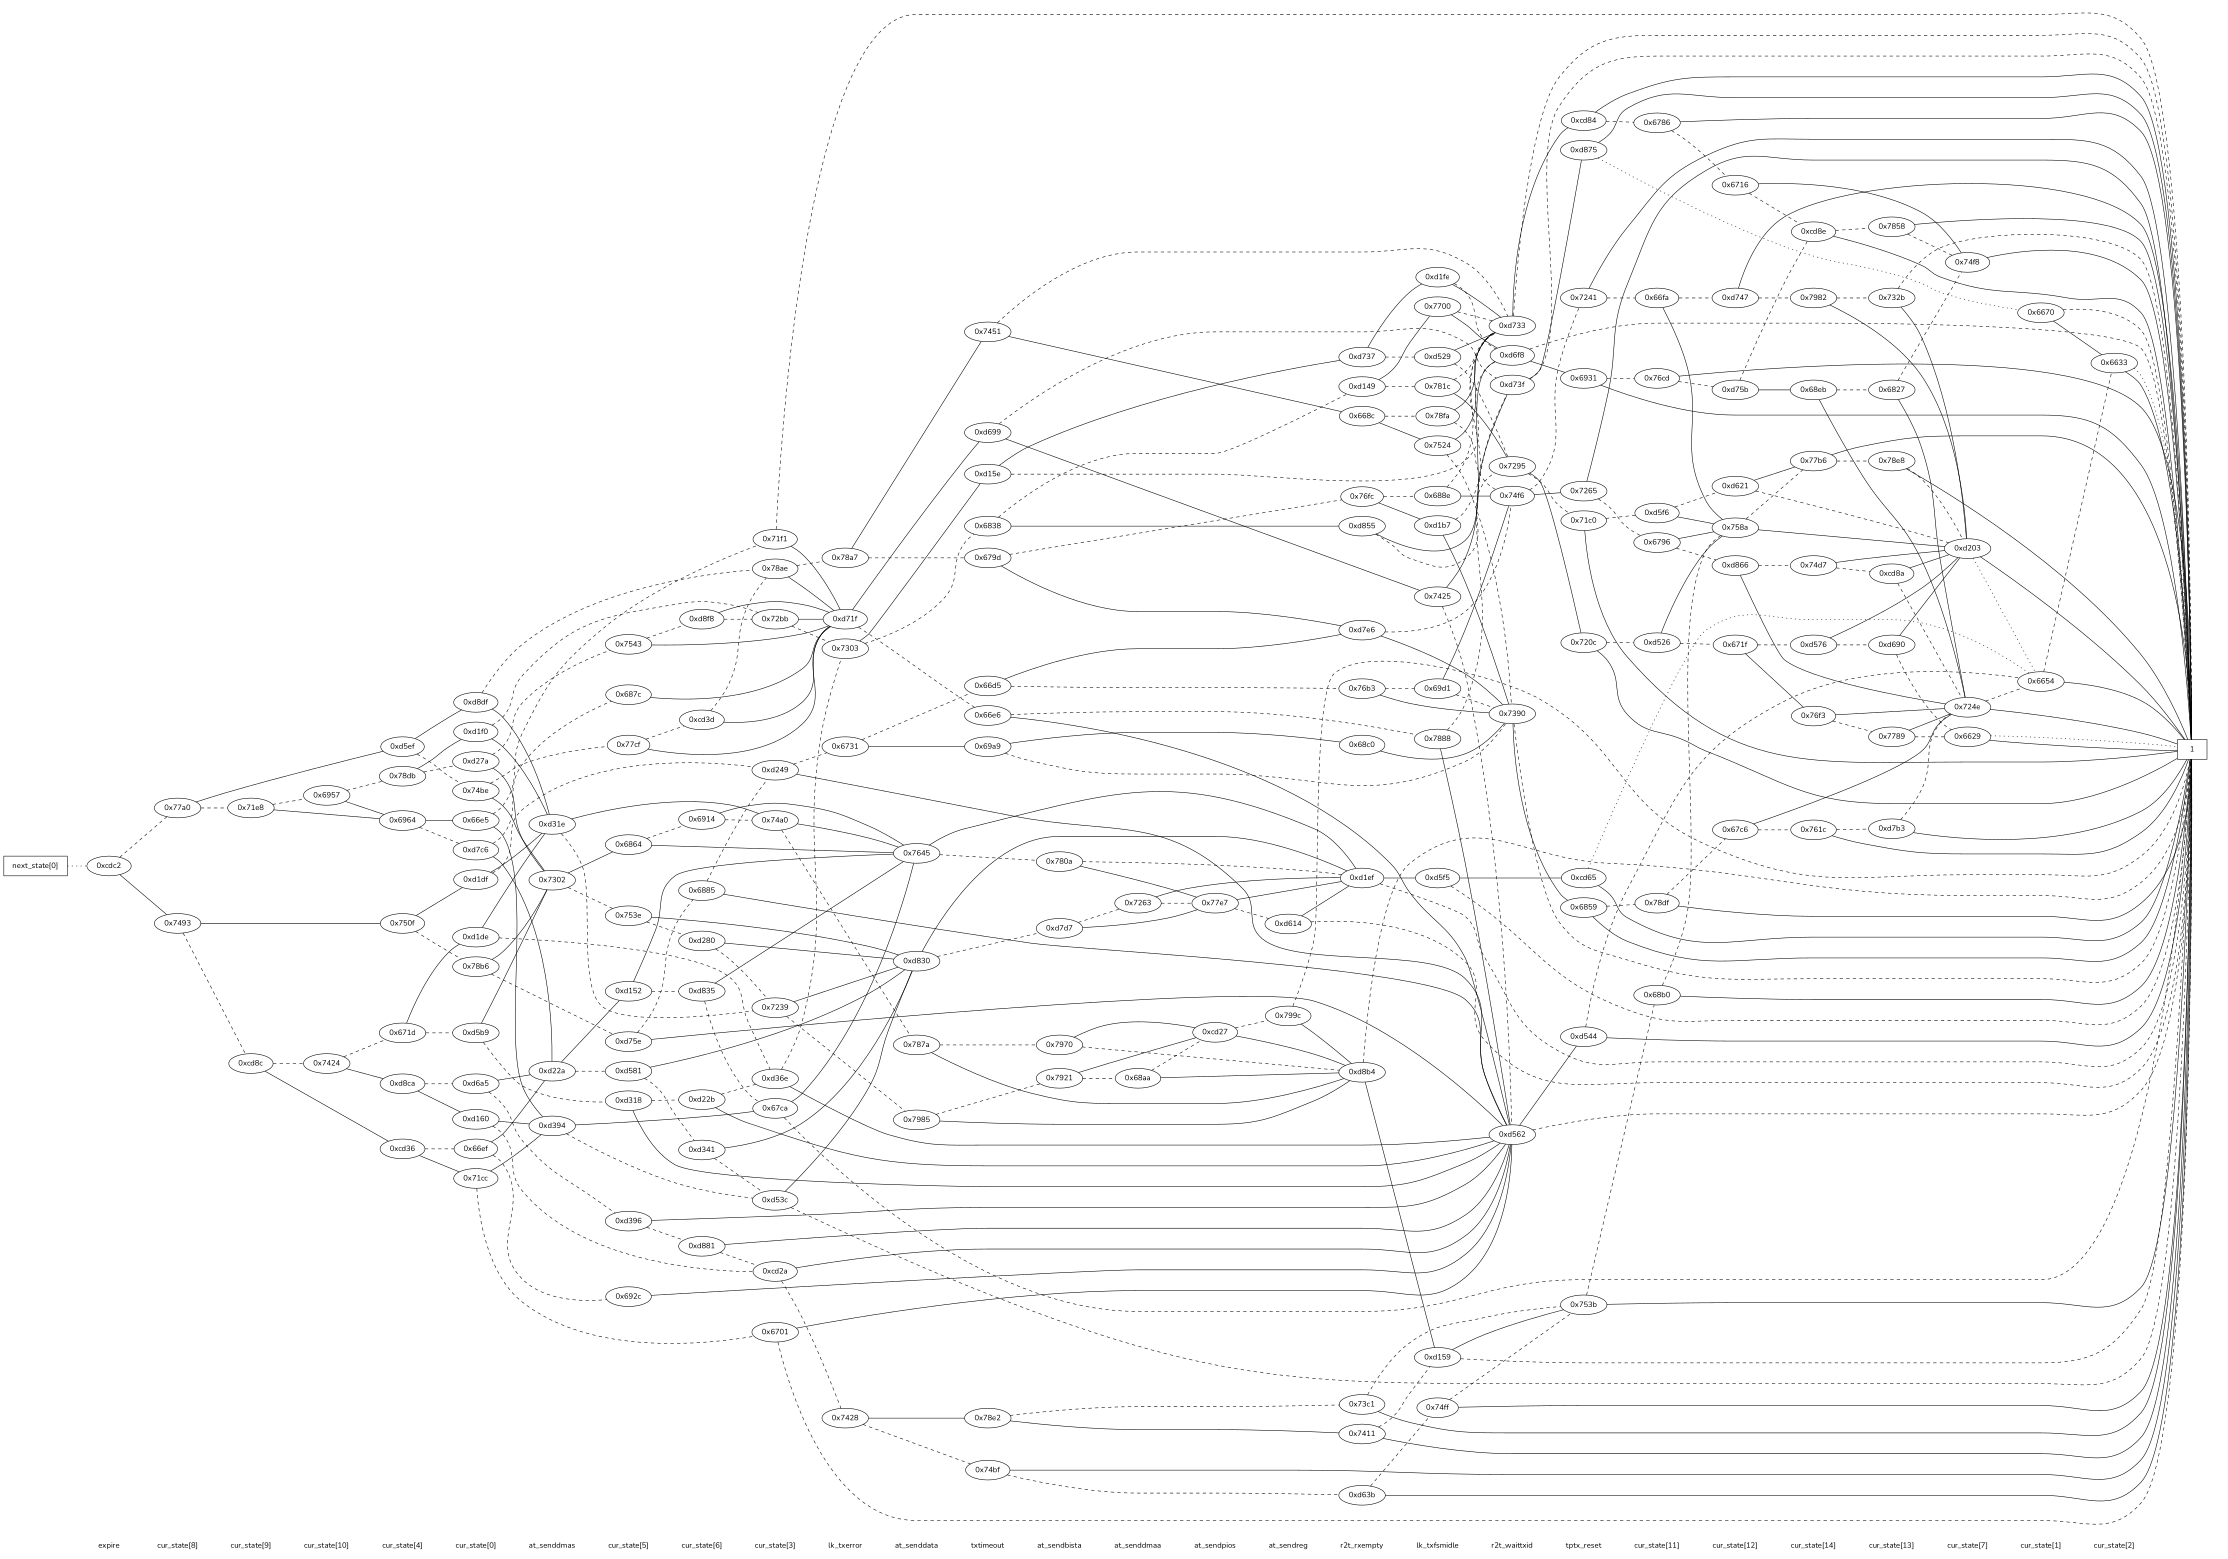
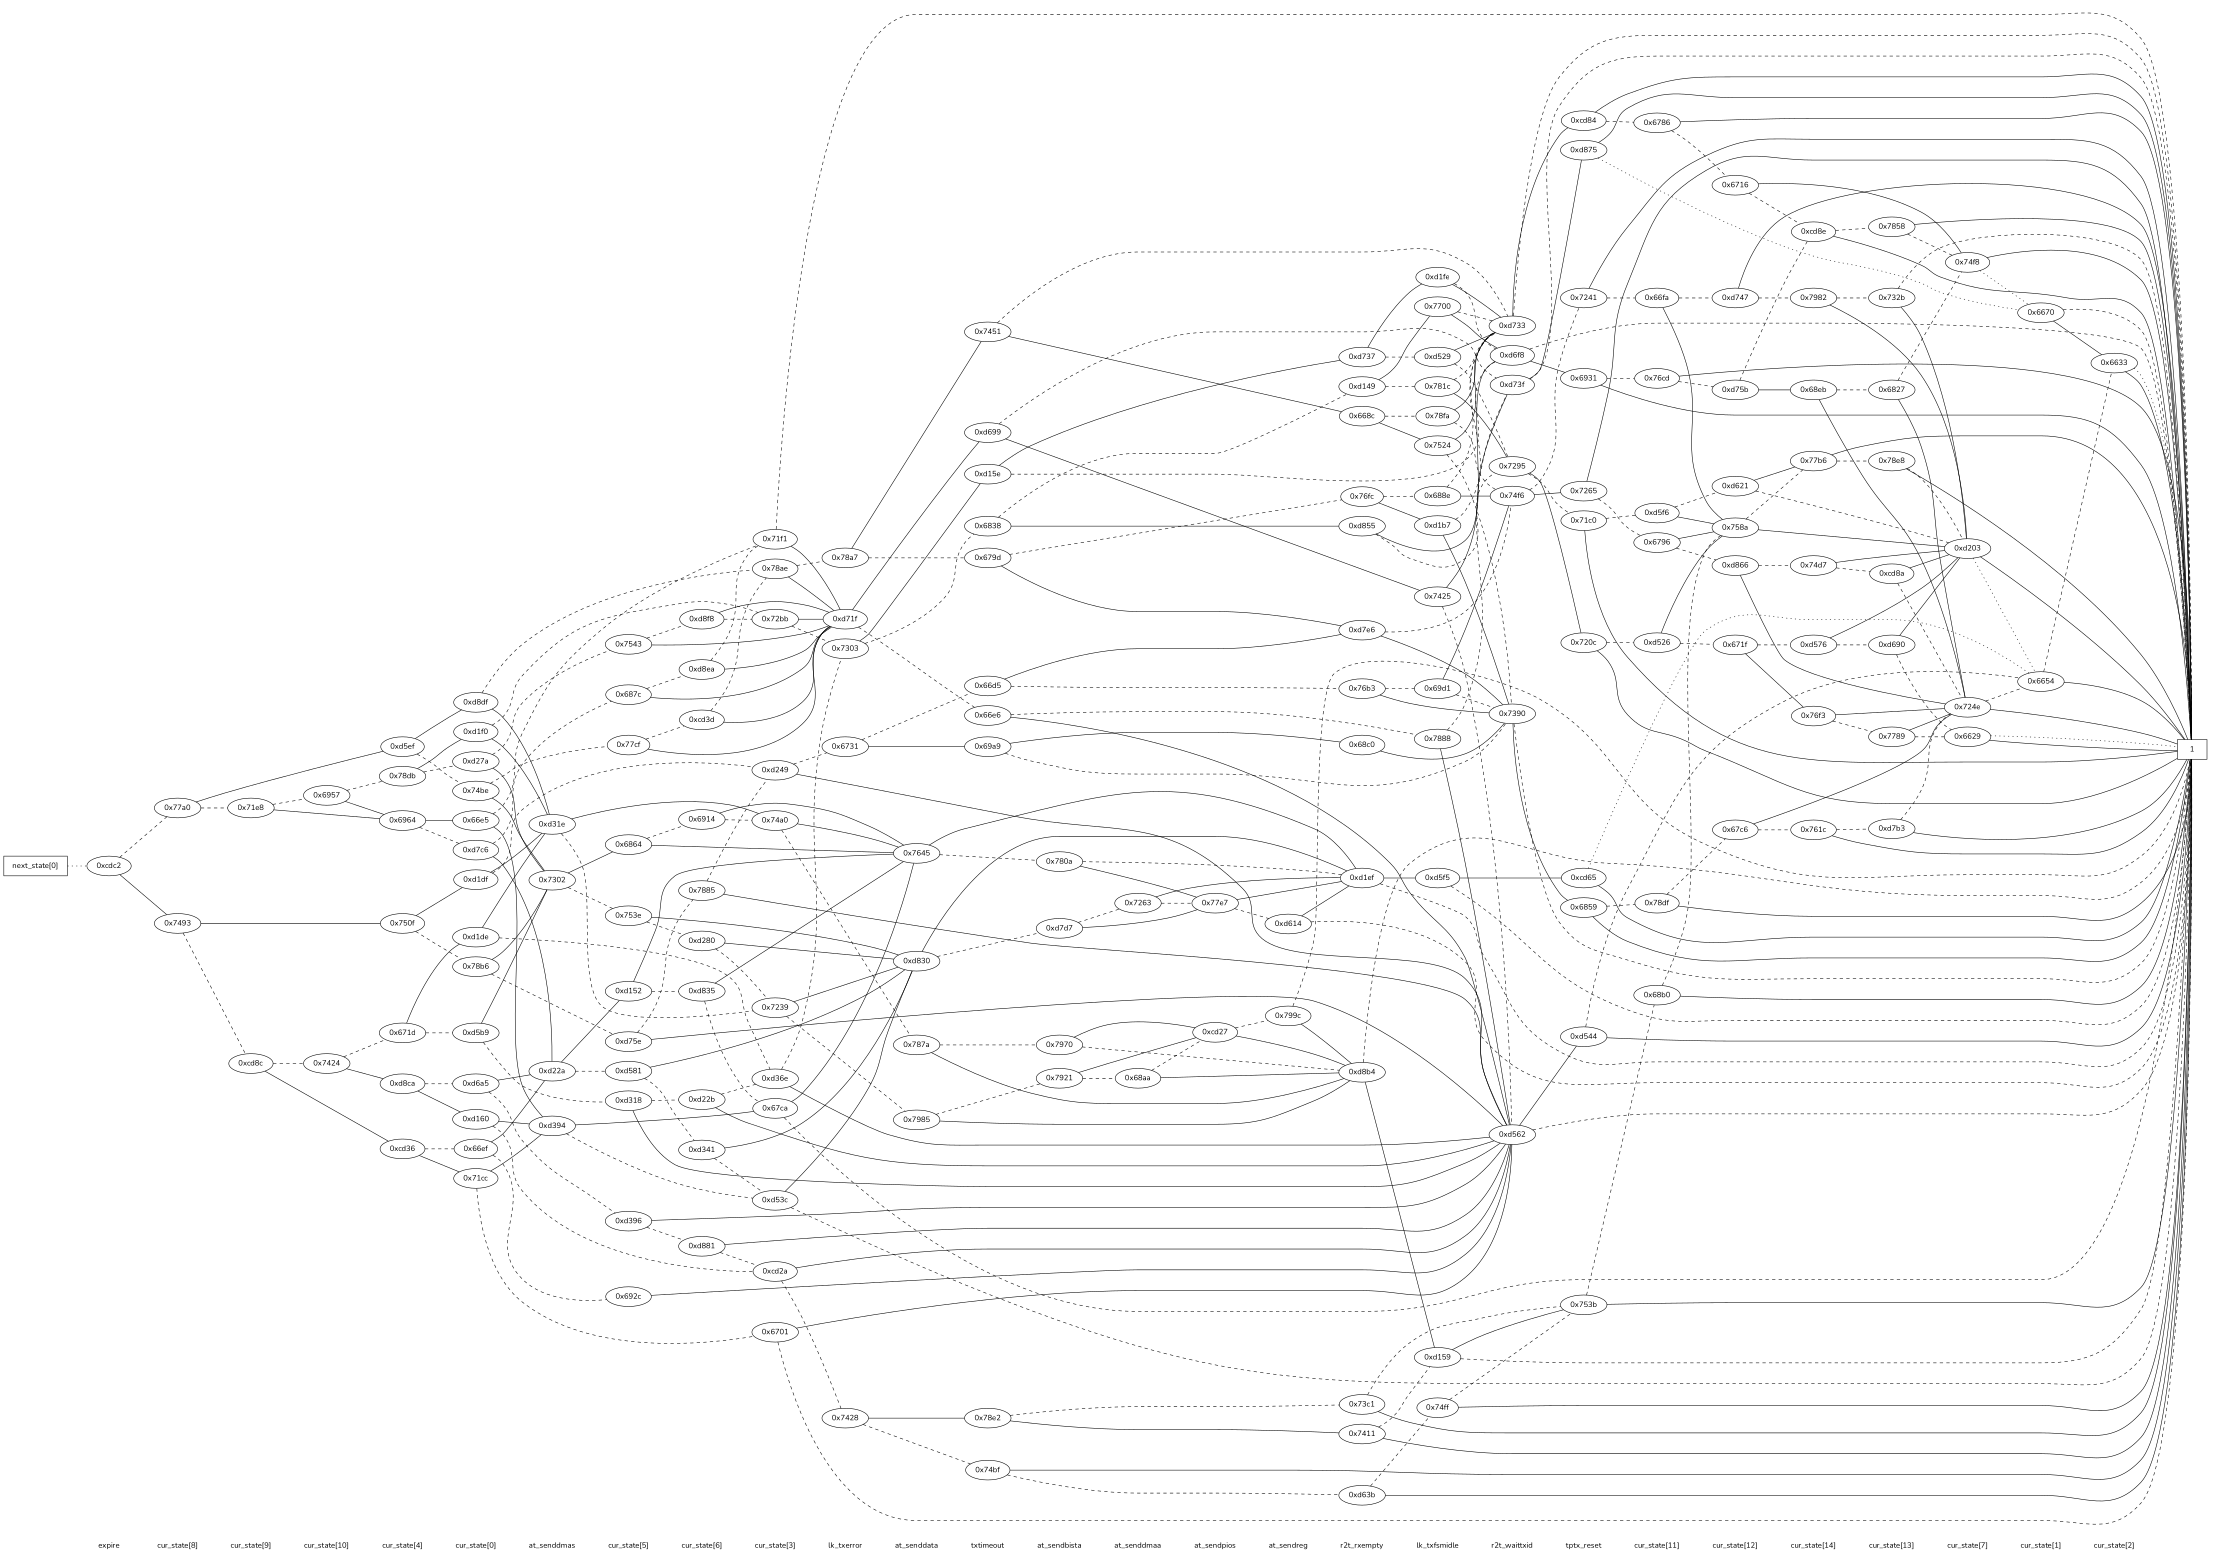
edge "0x74f8" -- "0x6670": added
node "0xd8ea": added
node "0x6885": label "0x6885" -> "0x7885"
